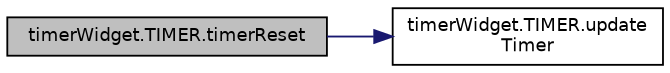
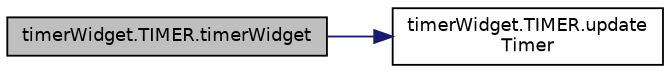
node "timerWidget.TIMER.timerReset": label "timerWidget.TIMER.timerReset" -> "timerWidget.TIMER.timerWidget"
